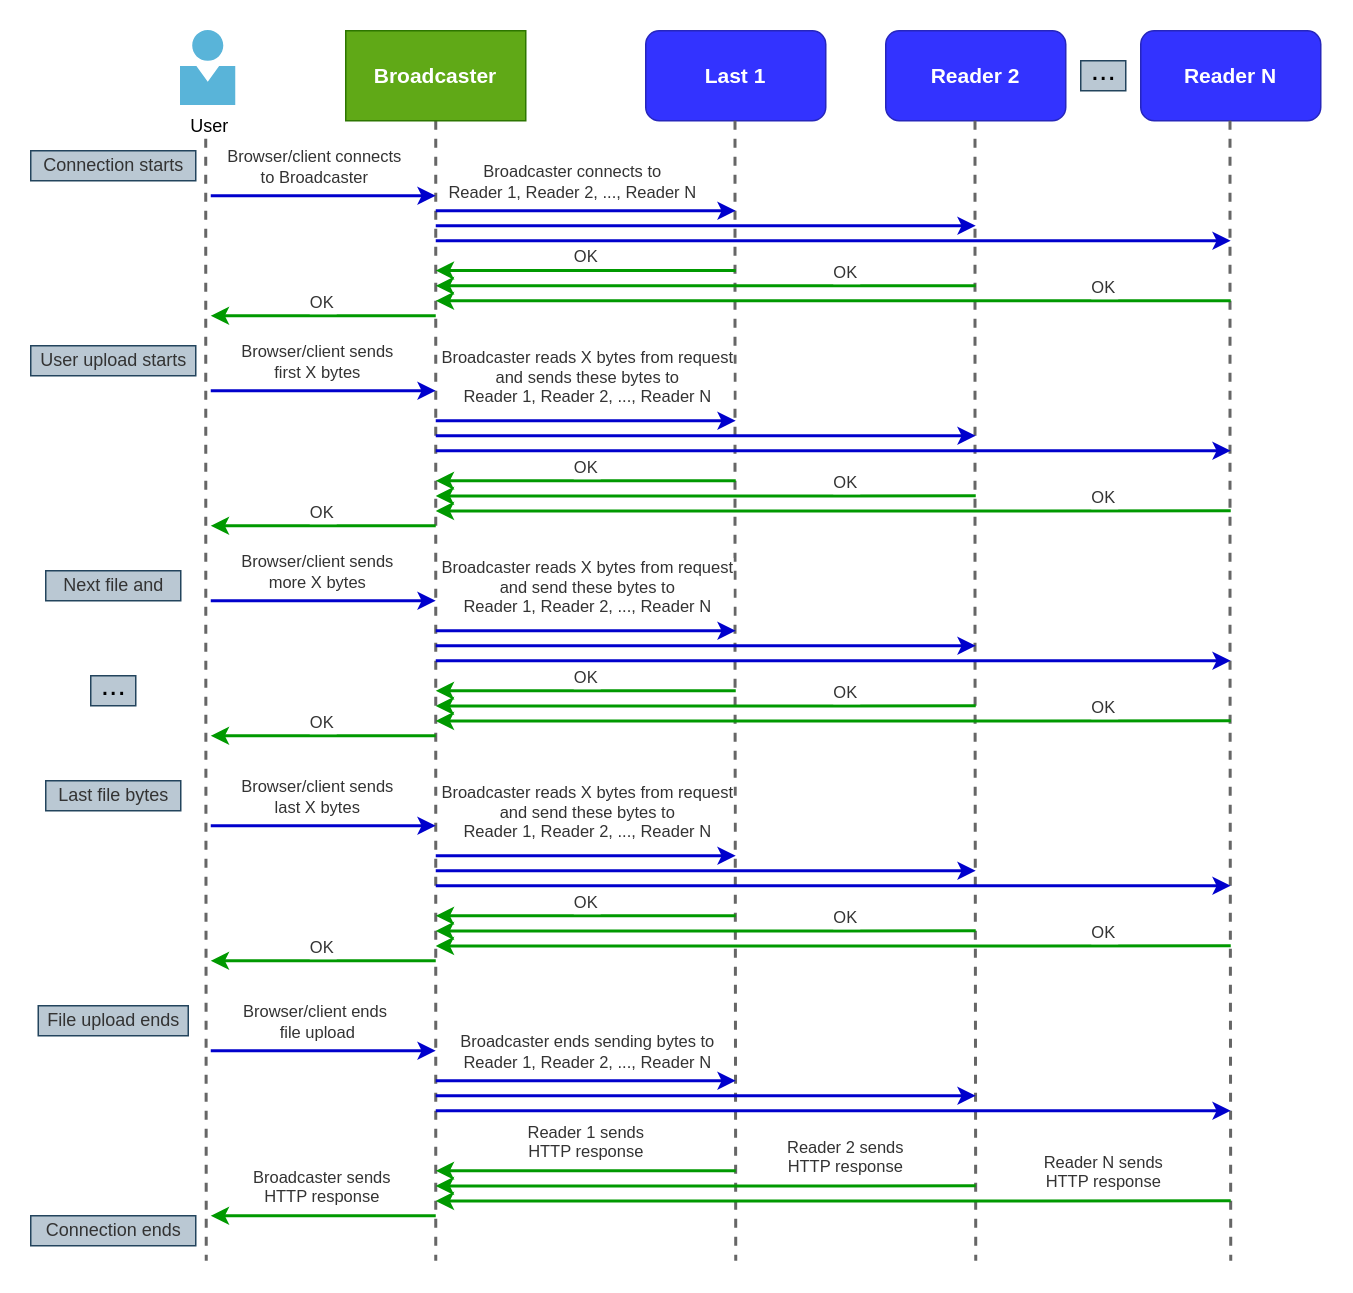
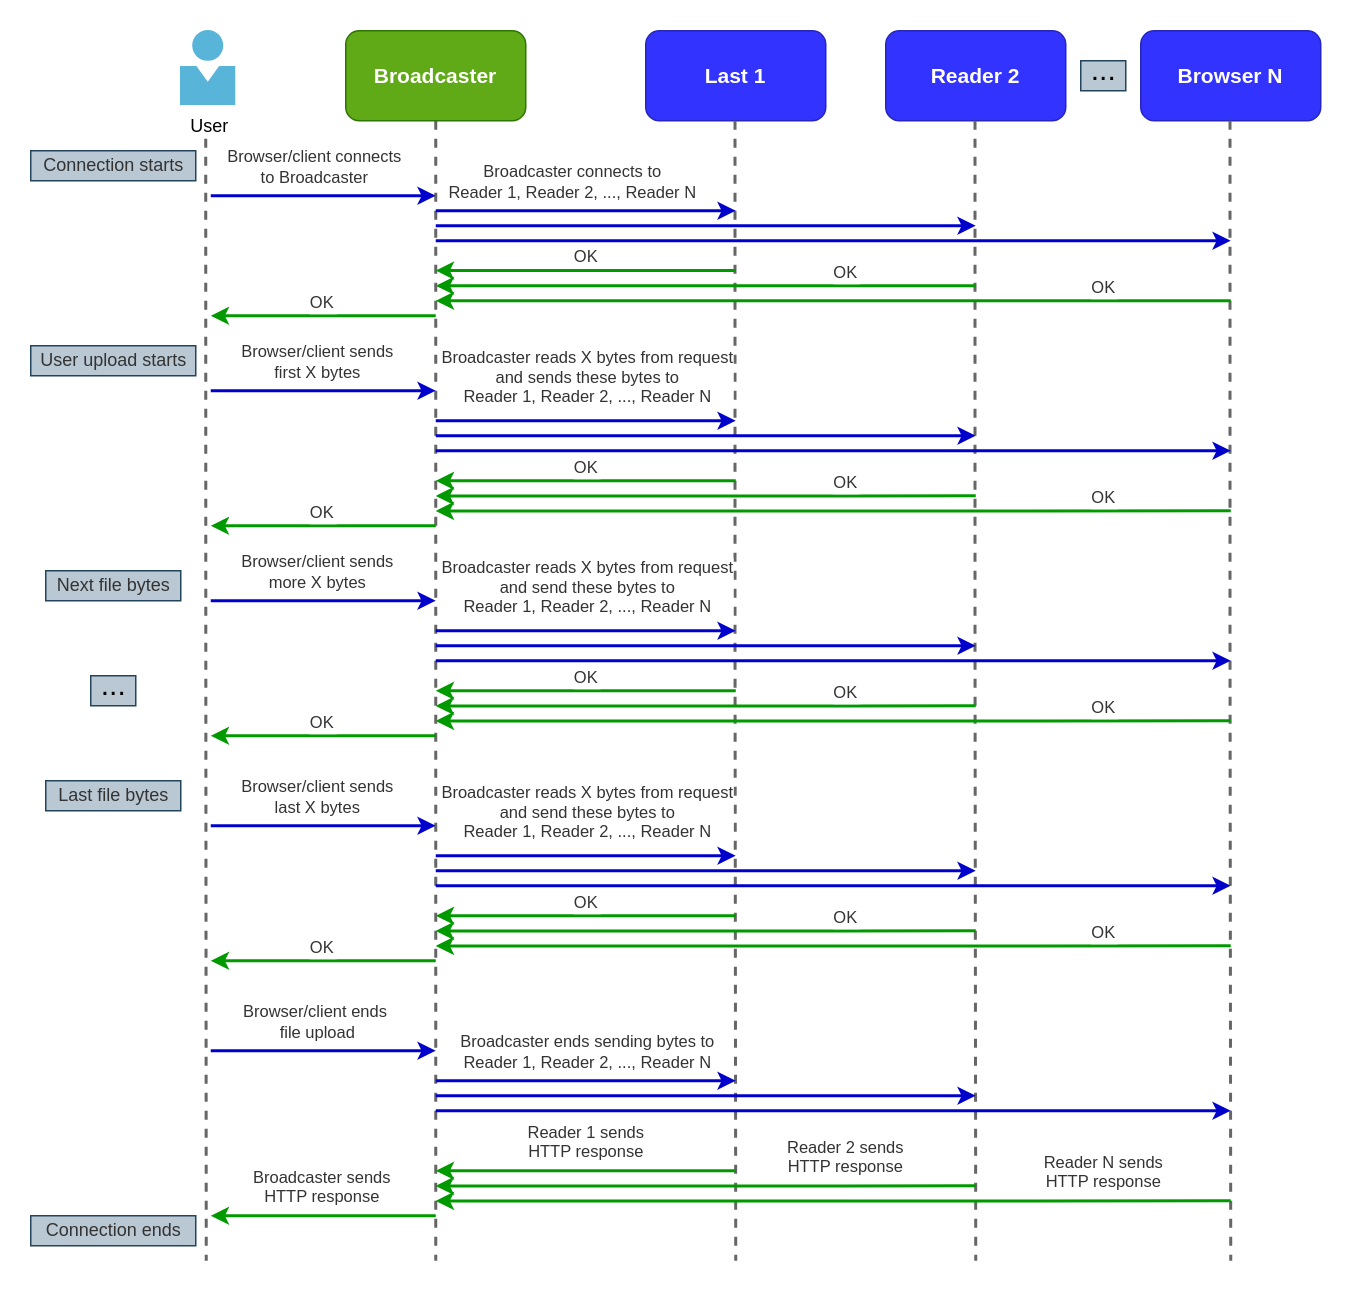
node "Broadcaster": shape rectangle -> rounded rectangle
node "Reader N": label "Reader N" -> "Browser N"
node "Next file and": label "Next file and" -> "Next file bytes"
node "File upload ends": removed
